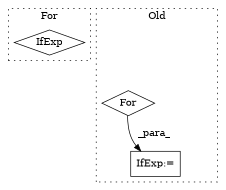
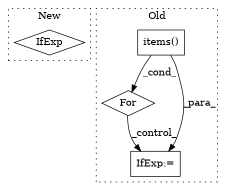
cluster "For": label "For" -> "New"
node "items()": added
edge "For" -> "IfExp:=": label "_para_" -> "_control_"
